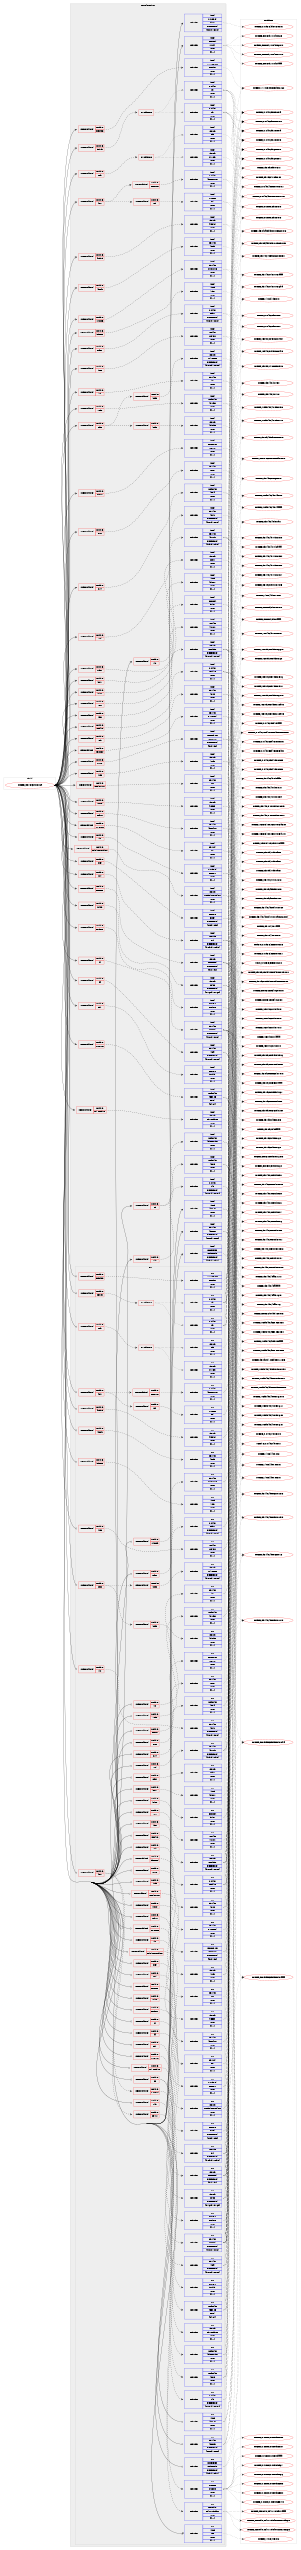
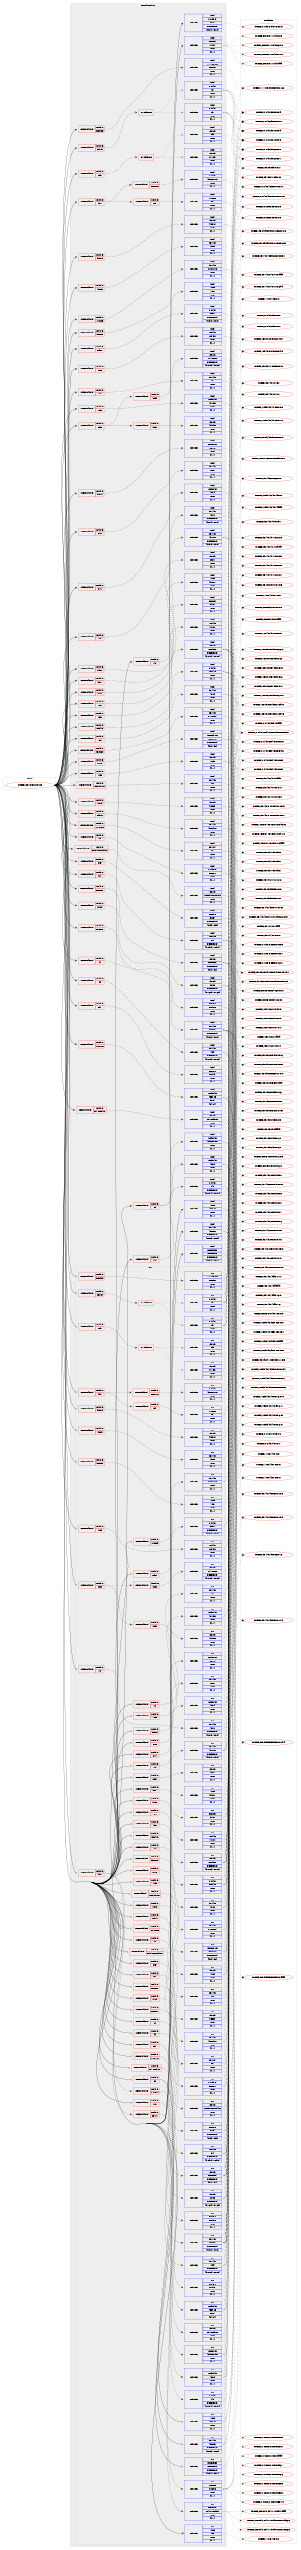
node "portage://net-nds/openldap-2.5.18": added
node "portage://net-nds/openldap-2.5.16": label "portage://net-nds/openldap-2.5.16" -> "portage://net-oci/openldap-2.5.16"
node "portage://net-analyzer/net-snmp-5.9.4-r1": label "portage://net-analyzer/net-snmp-5.9.4-r1" -> "portage://net-analyzer/net-bzip-5.9.4-r1"
node "enchant://sys-devel/gettext-0.22.5": label "enchant://sys-devel/gettext-0.22.5" -> "portage://sys-devel/gettext-0.22.5"
node "mssql://sys-devel/gettext-0.21.1": label "mssql://sys-devel/gettext-0.21.1" -> "portage://sys-devel/gettext-0.21.1"
node "negative://sys-libs/zlib-1.3-r4": label "negative://sys-libs/zlib-1.3-r4" -> "portage://sys-libs/zlib-1.3-r4"
